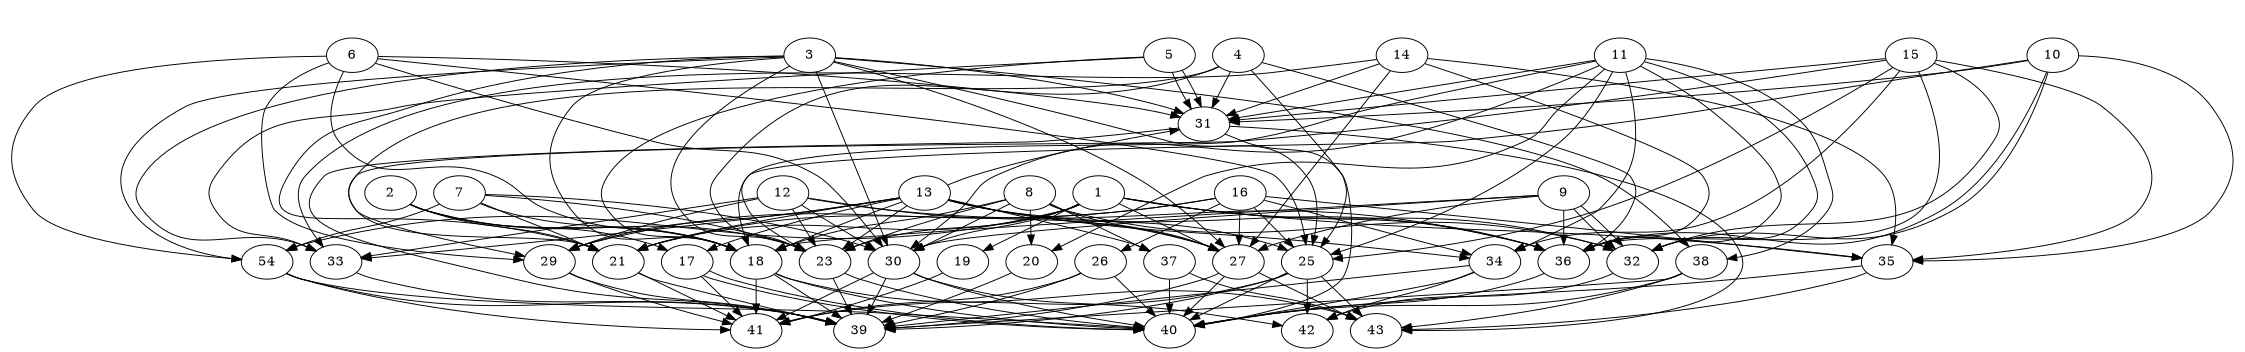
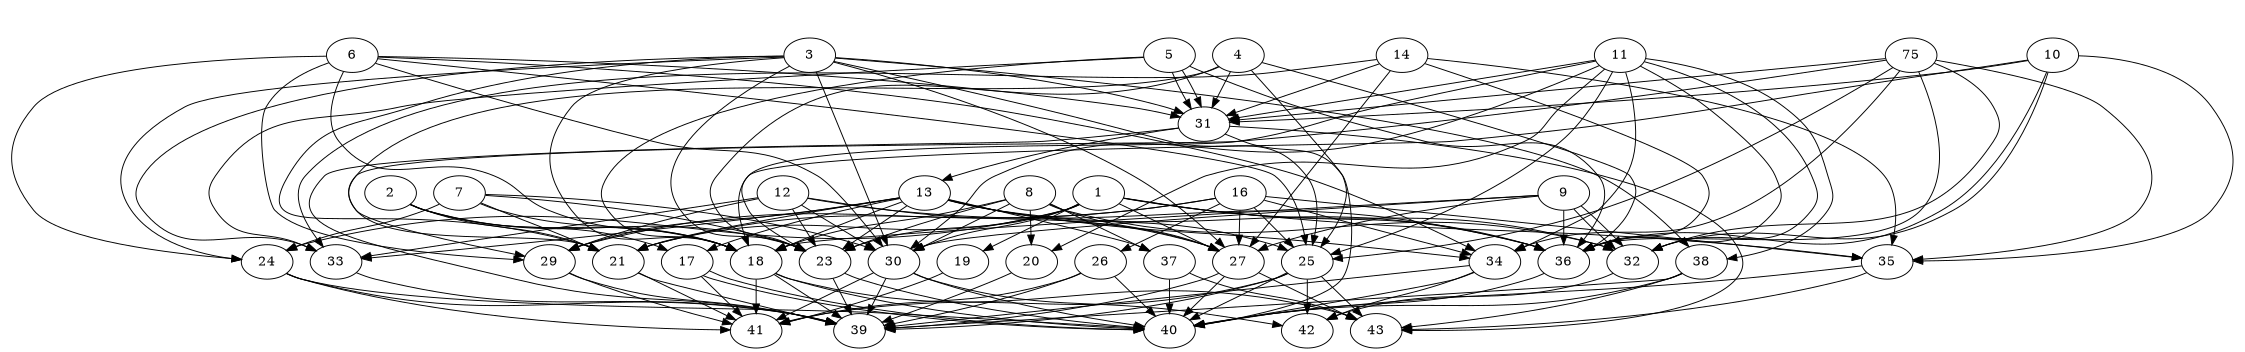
node "15": label "15" -> "75"
edge "6" -> "34": added
edge "5" -> "36": added
edge "13" -> "31": reversed
node "54": label "54" -> "24"
